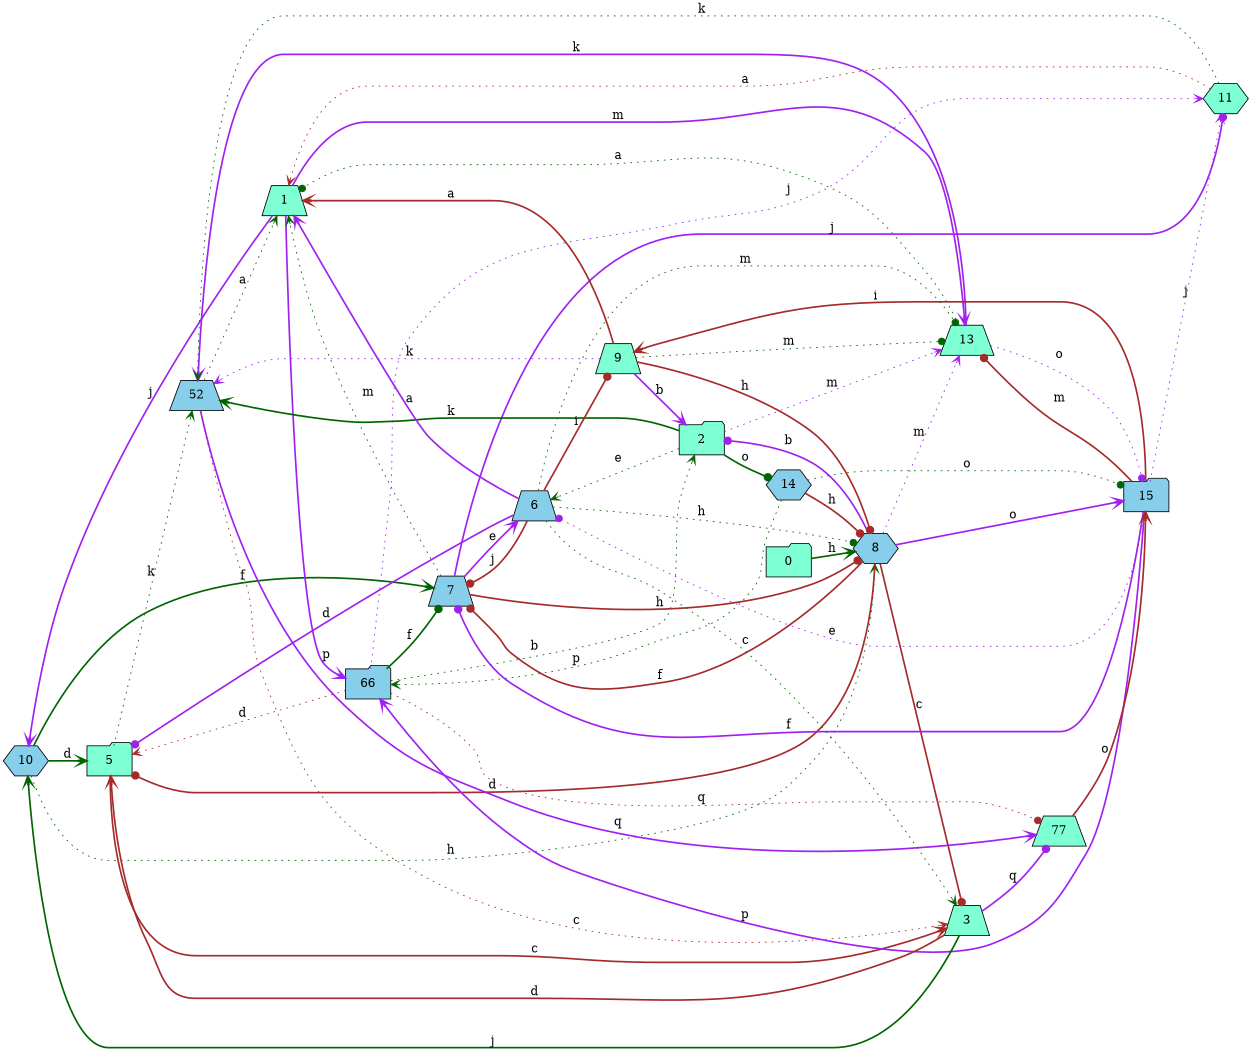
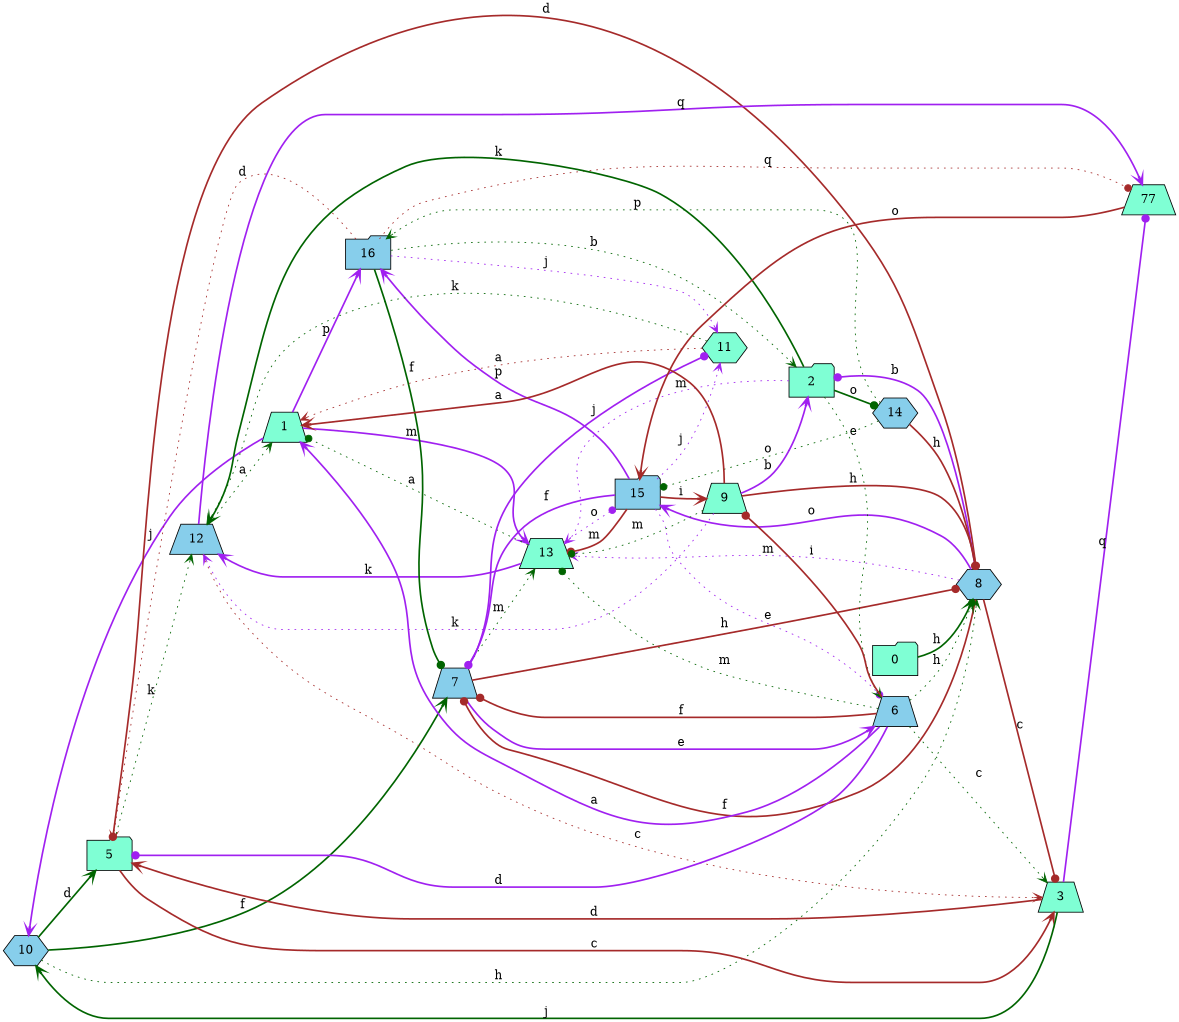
node "52": label "52" -> "12"
edge "7" -> "1": now "7" -> "13"
edge "6" -> "7": label "j" -> "f"
node "66": label "66" -> "16"
